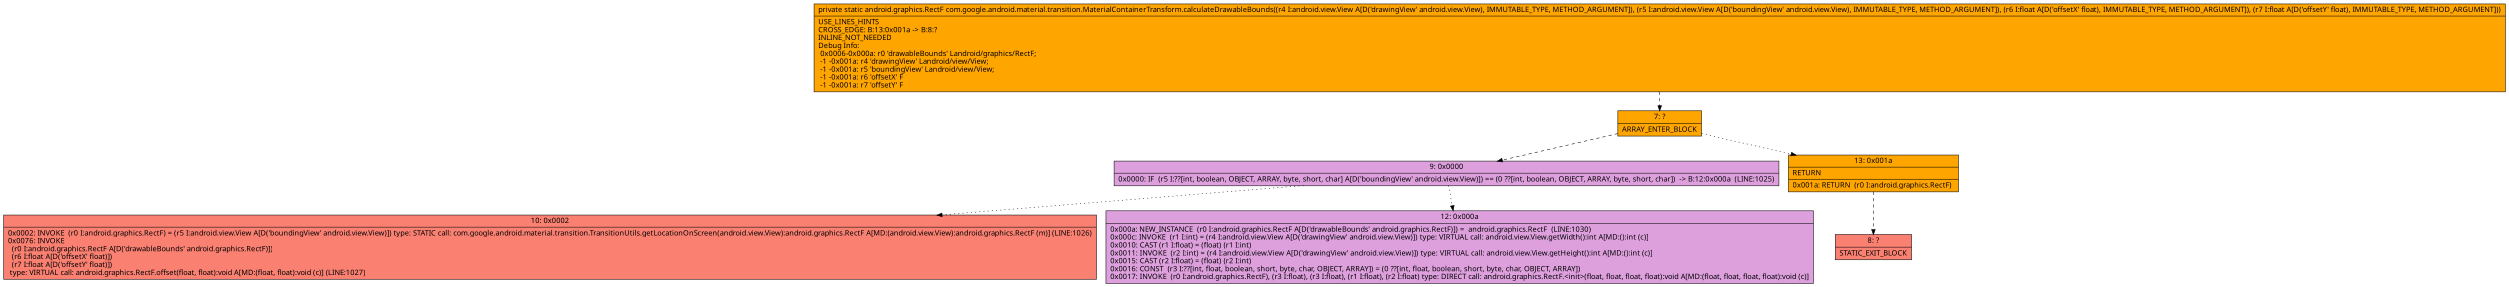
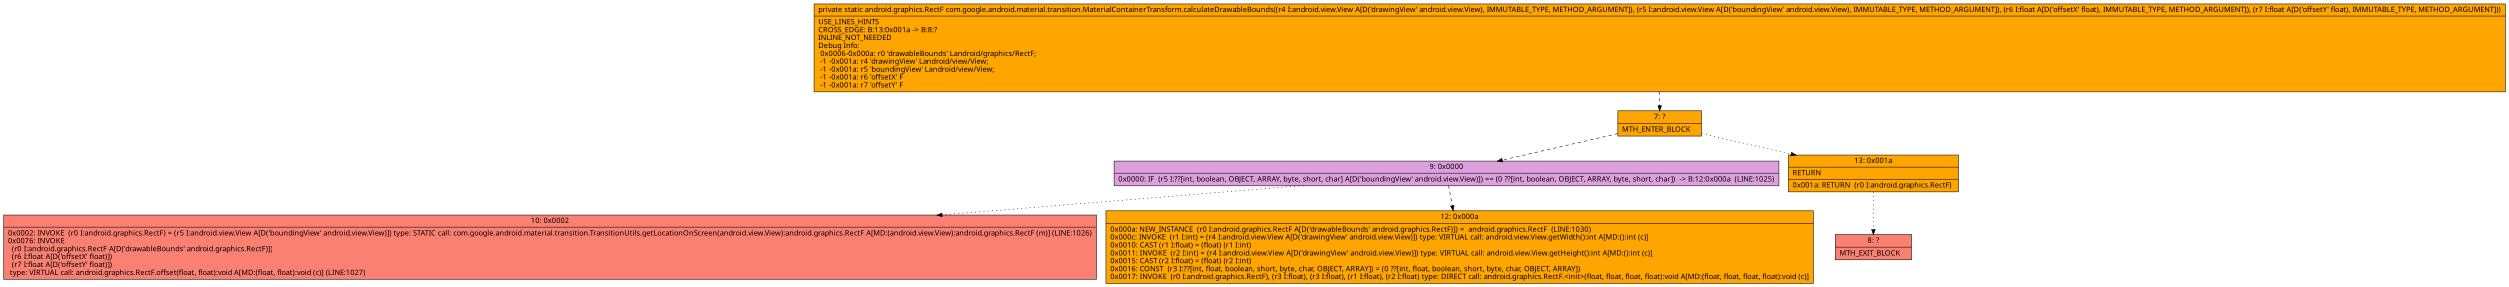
node "7: ?": text "ARRAY_ENTER_BLOCK" -> "MTH_ENTER_BLOCK"
edge "9: 0x0000" -> "12: 0x000a": style dotted -> dashed
edge "13: 0x001a" -> "8: ?": style dashed -> dotted
node "12: 0x000a": fillcolor plum -> orange
node "8: ?": text "STATIC_EXIT_BLOCK" -> "MTH_EXIT_BLOCK"
